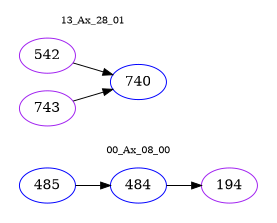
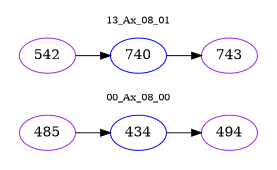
cluster "13_Ax_28_01": label "13_Ax_28_01" -> "13_Ax_08_01"
edge "743" -> "740": reversed
node "485": color blue -> purple
node "484": label "484" -> "434"
node "194": label "194" -> "494"
